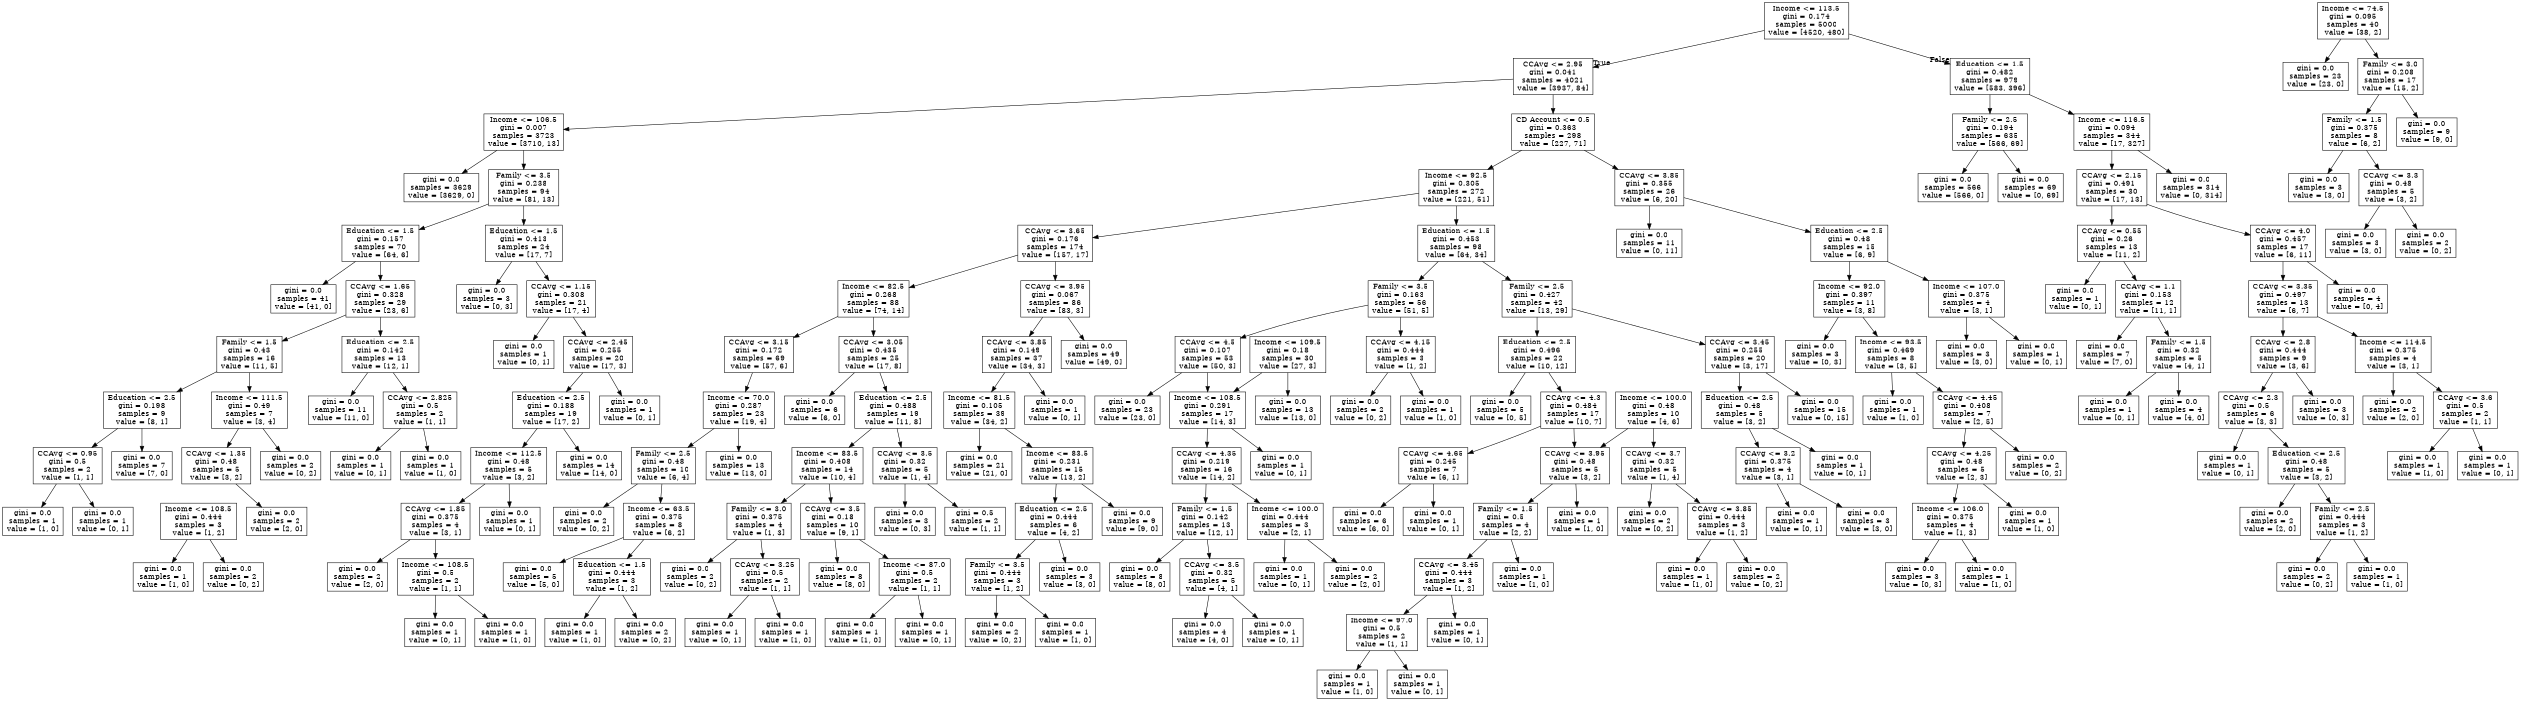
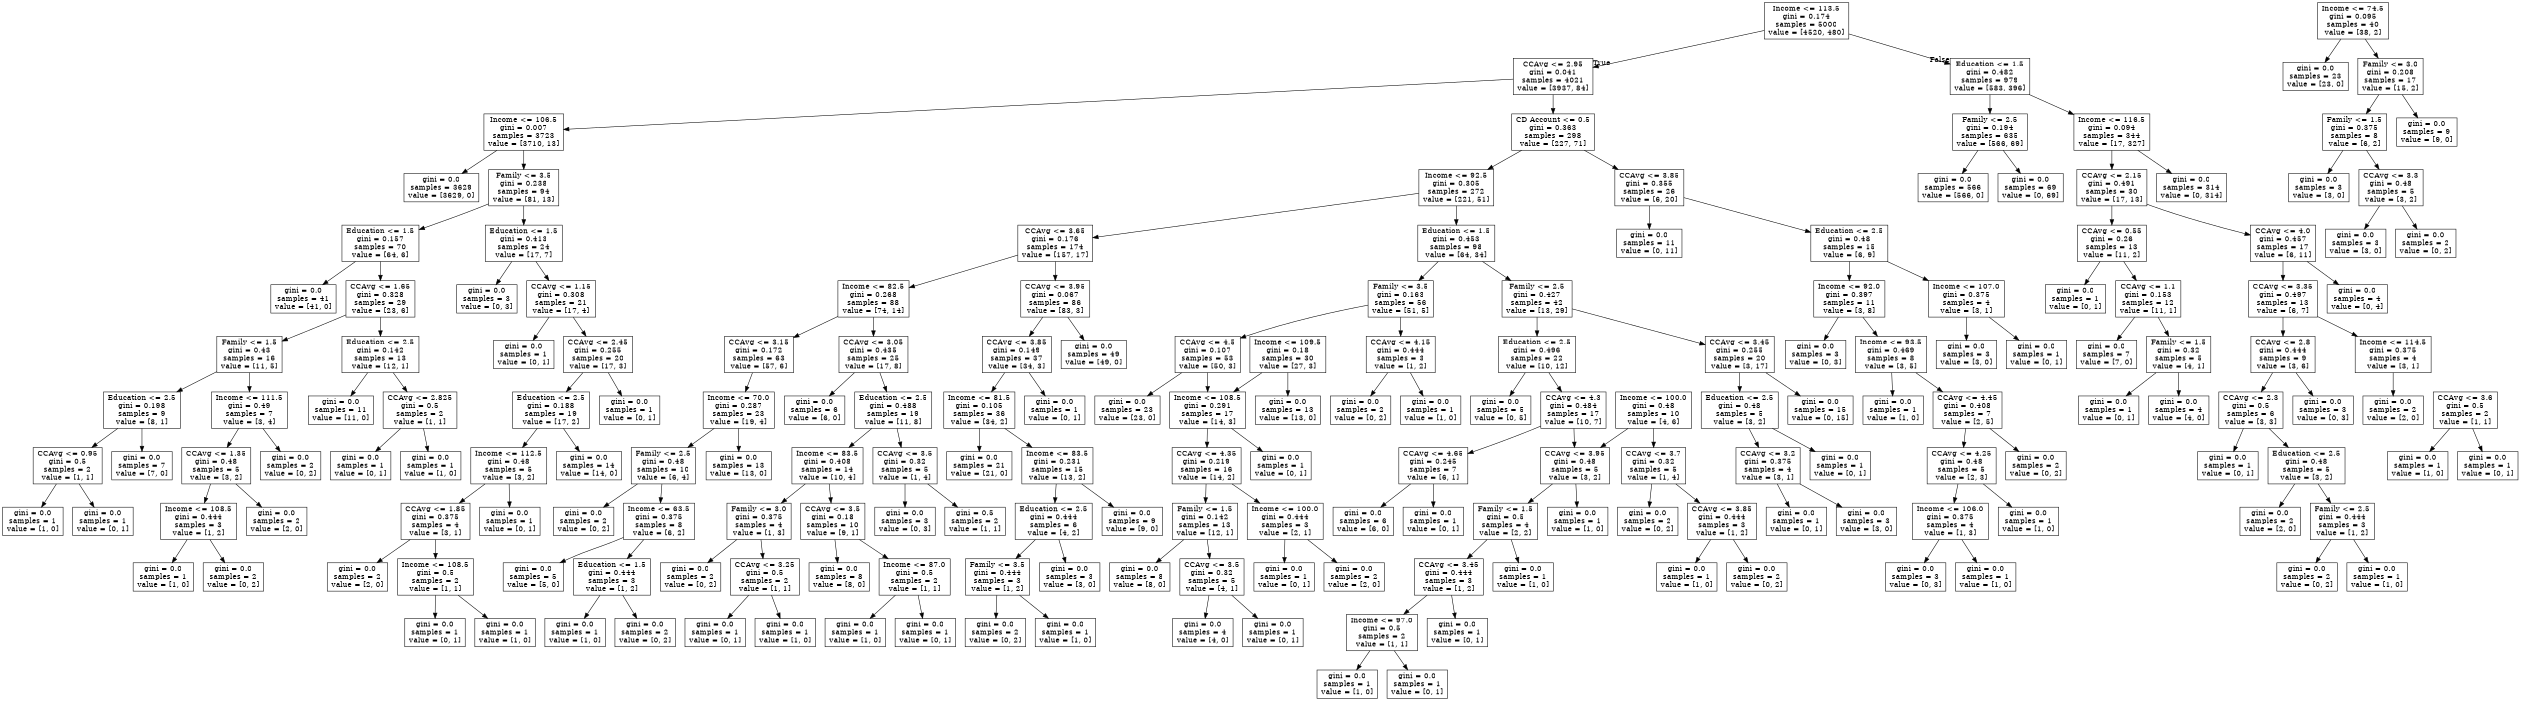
node "CCAvg <= 3.15 gini = 0.172 samples = 69 value = [57, 6]": label "CCAvg <= 3.15 gini = 0.172 samples = 69 value = [57, 6]" -> "CCAvg <= 3.15 gini = 0.172 samples = 63 value = [57, 6]"
edge "Income <= 114.5 gini = 0.375 samples = 4 value = [3, 1]" -> "CCAvg <= 3.6 gini = 0.5 samples = 2 value = [1, 1]": removed
node "Income <= 81.5 gini = 0.105 samples = 39 value = [34, 2]": label "Income <= 81.5 gini = 0.105 samples = 39 value = [34, 2]" -> "Income <= 81.5 gini = 0.105 samples = 36 value = [34, 2]"
edge "CCAvg <= 1.35 gini = 0.48 samples = 5 value = [3, 2]" -> "Income <= 108.5 gini = 0.444 samples = 3 value = [1, 2]": added
